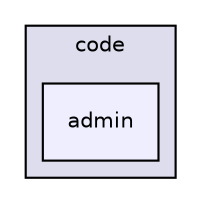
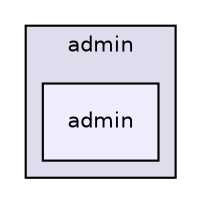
cluster "code": label "code" -> "admin"
